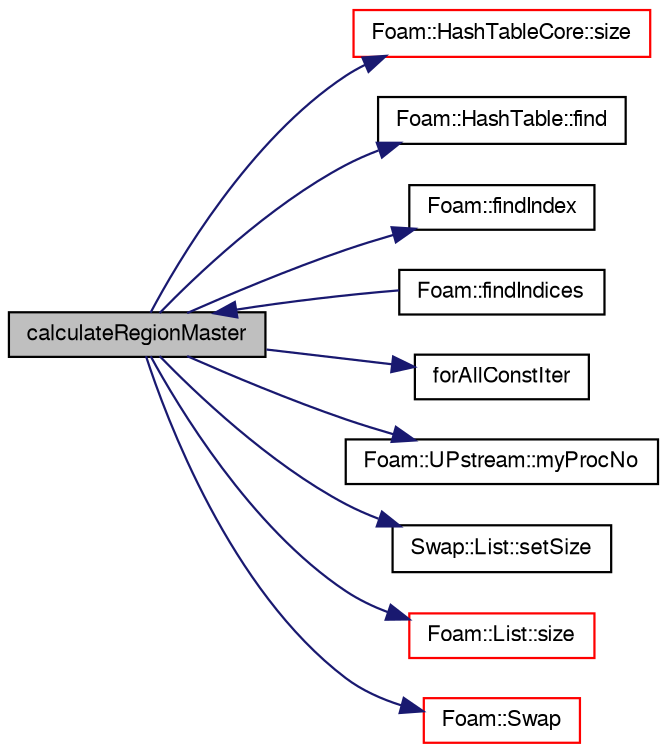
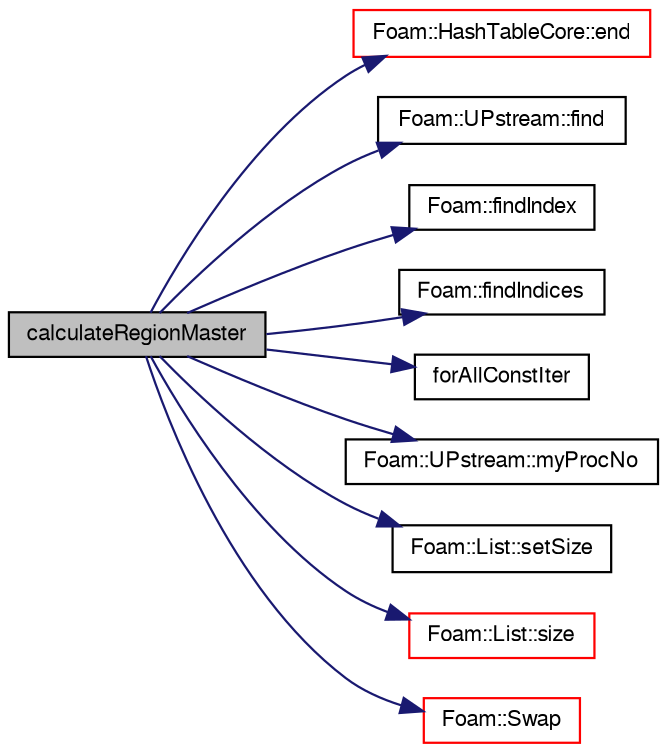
node "Foam::HashTableCore::size": label "Foam::HashTableCore::size" -> "Foam::HashTableCore::end"
node "Foam::HashTable::find": label "Foam::HashTable::find" -> "Foam::UPstream::find"
edge "Foam::findIndices" -> "calculateRegionMaster": reversed
node "Swap::List::setSize": label "Swap::List::setSize" -> "Foam::List::setSize"
